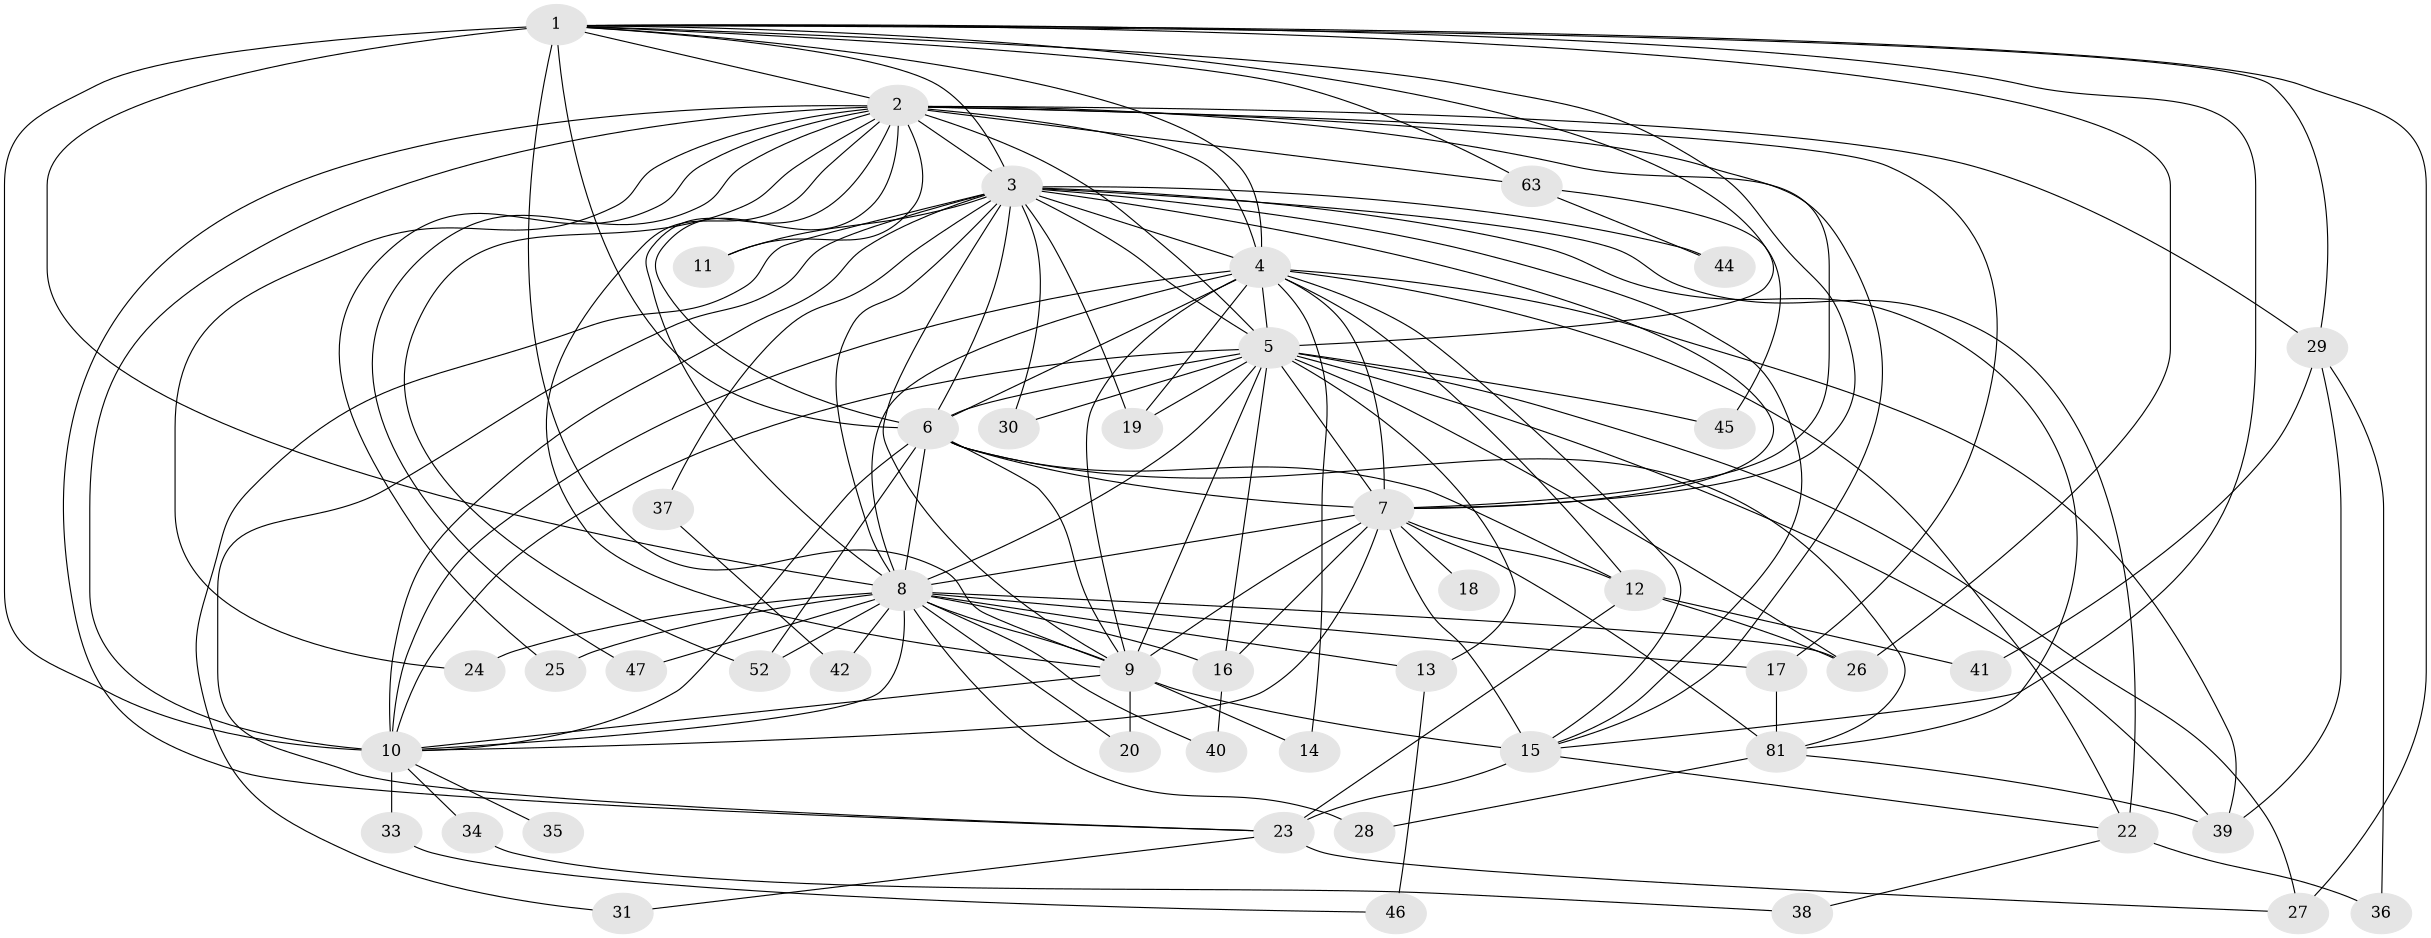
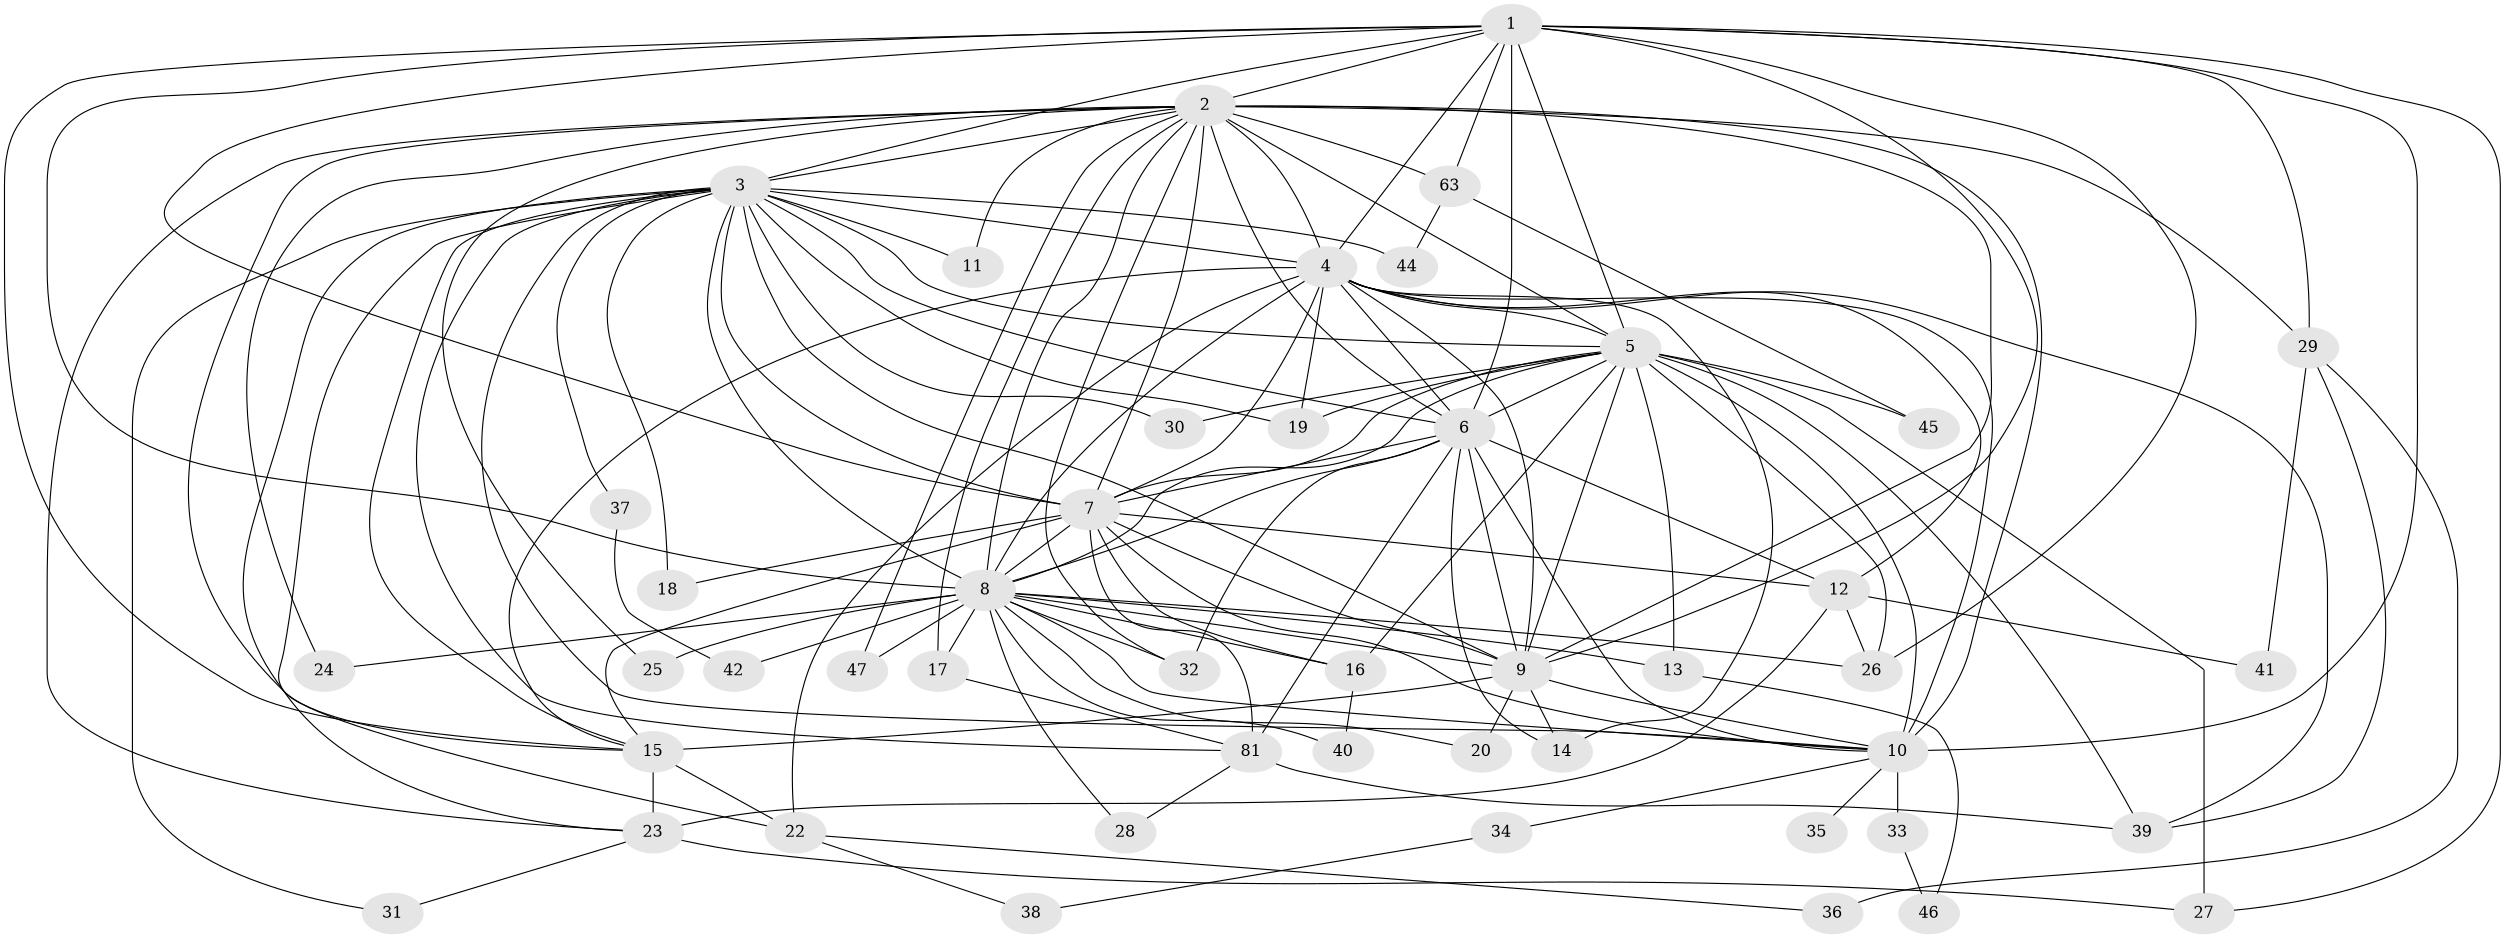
edge "3" -- "18": added
edge "6" -- "14": added
node "52": label "52" -> "32"
